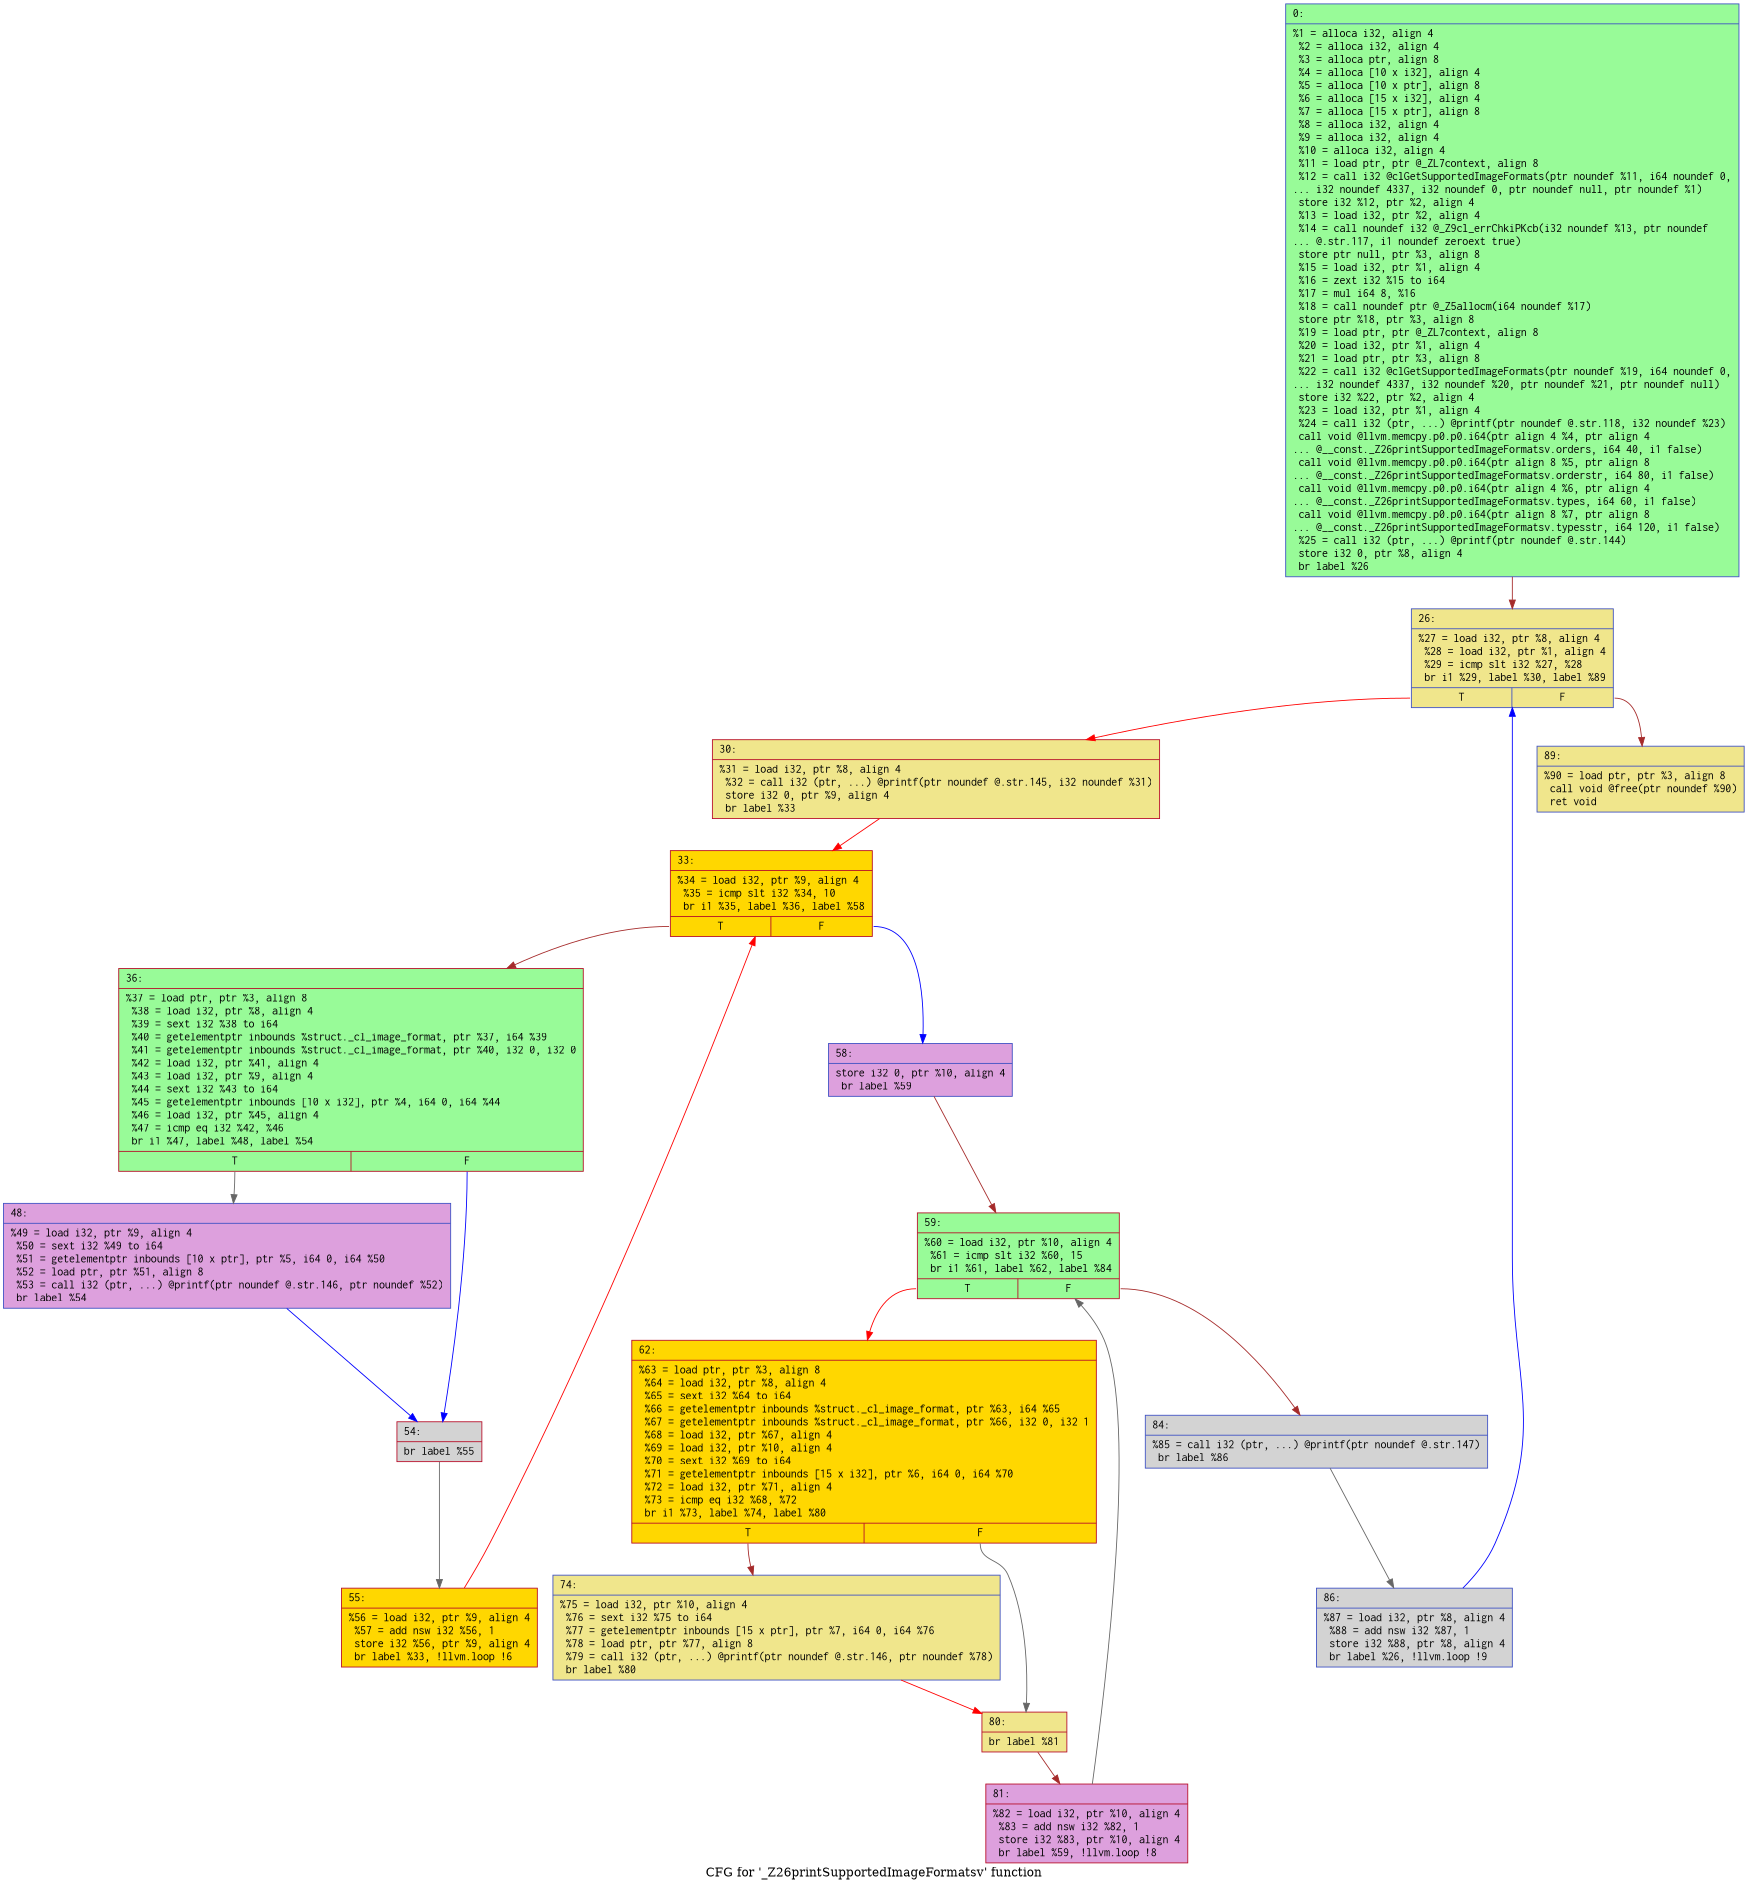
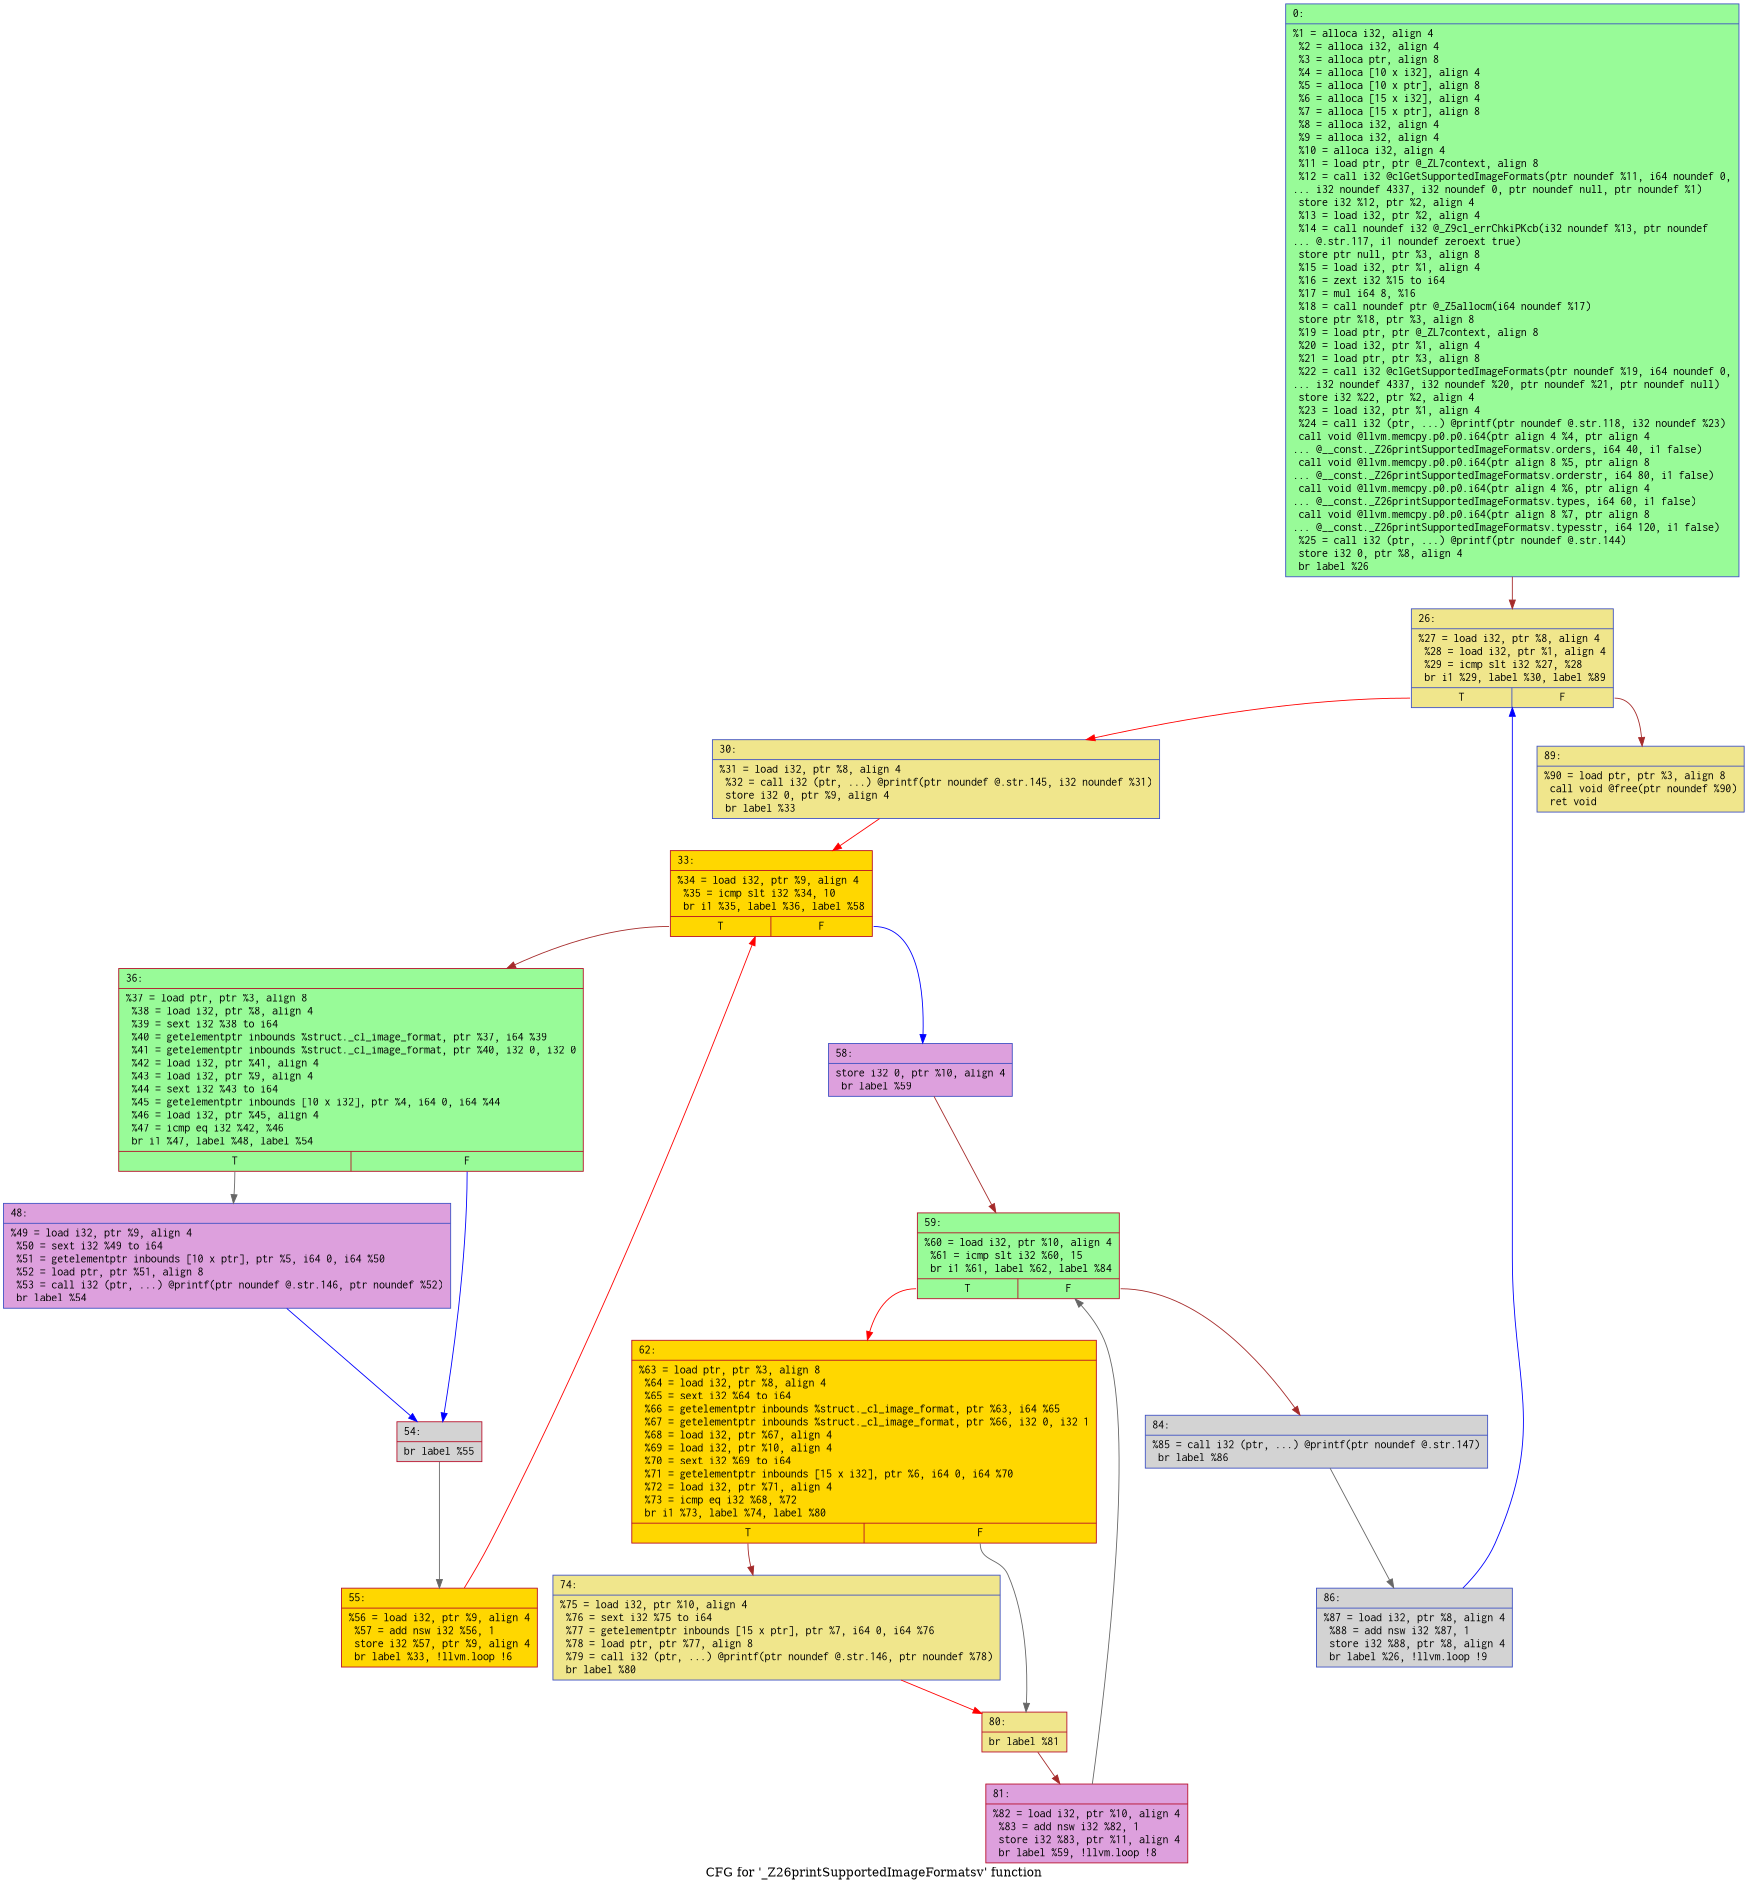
node "30:": color #b70d28ff -> #3d50c3ff
node "55:": text "store i32 %56, ptr %9, align 4" -> "store i32 %57, ptr %9, align 4"
node "81:": text "store i32 %83, ptr %10, align 4" -> "store i32 %83, ptr %11, align 4"
